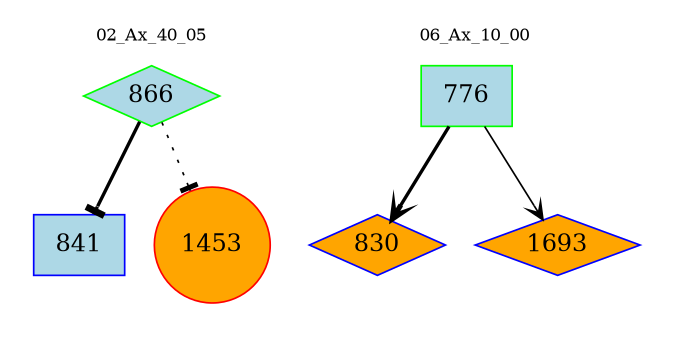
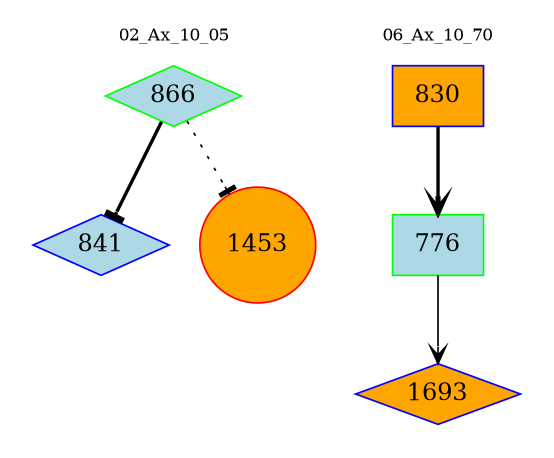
cluster "02_Ax_40_05": label "02_Ax_40_05" -> "02_Ax_10_05"
cluster "06_Ax_10_00": label "06_Ax_10_00" -> "06_Ax_10_70"
edge "776" -> "830": reversed
node "841": shape box -> diamond
node "830": shape diamond -> box
